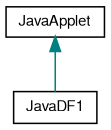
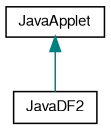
node "JavaDF1": label "JavaDF1" -> "JavaDF2"
